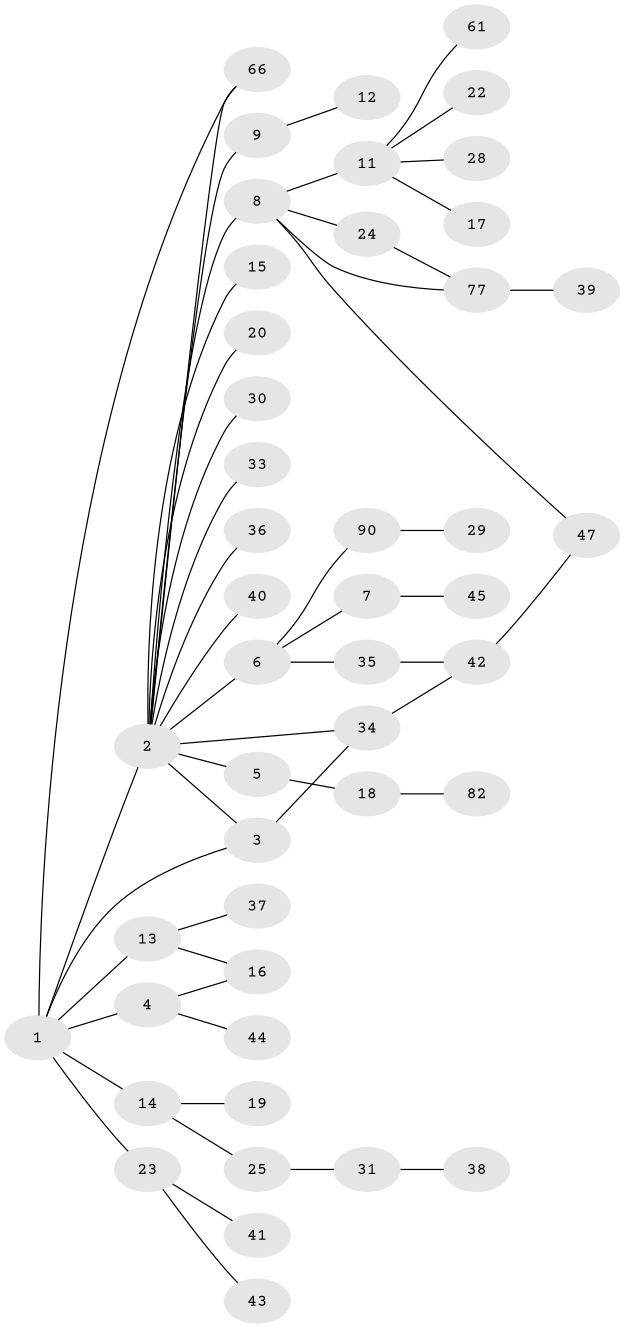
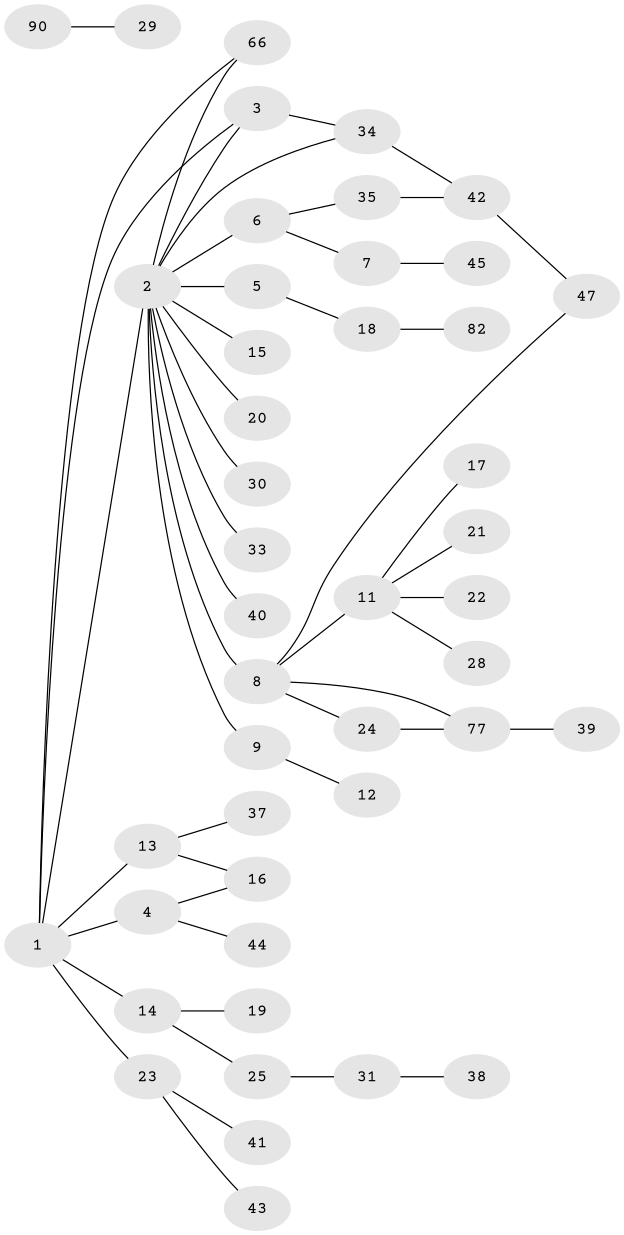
node "61": label "61" -> "21"
node "36": removed
edge "90" -- "6": removed
